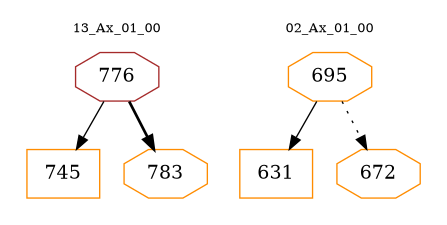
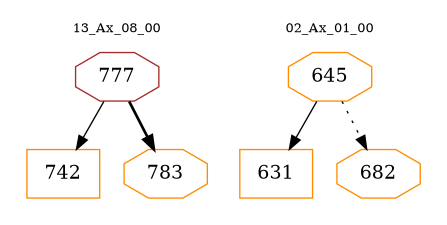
cluster "13_Ax_01_00": label "13_Ax_01_00" -> "13_Ax_08_00"
node "776": label "776" -> "777"
node "695": label "695" -> "645"
node "745": label "745" -> "742"
node "672": label "672" -> "682"
